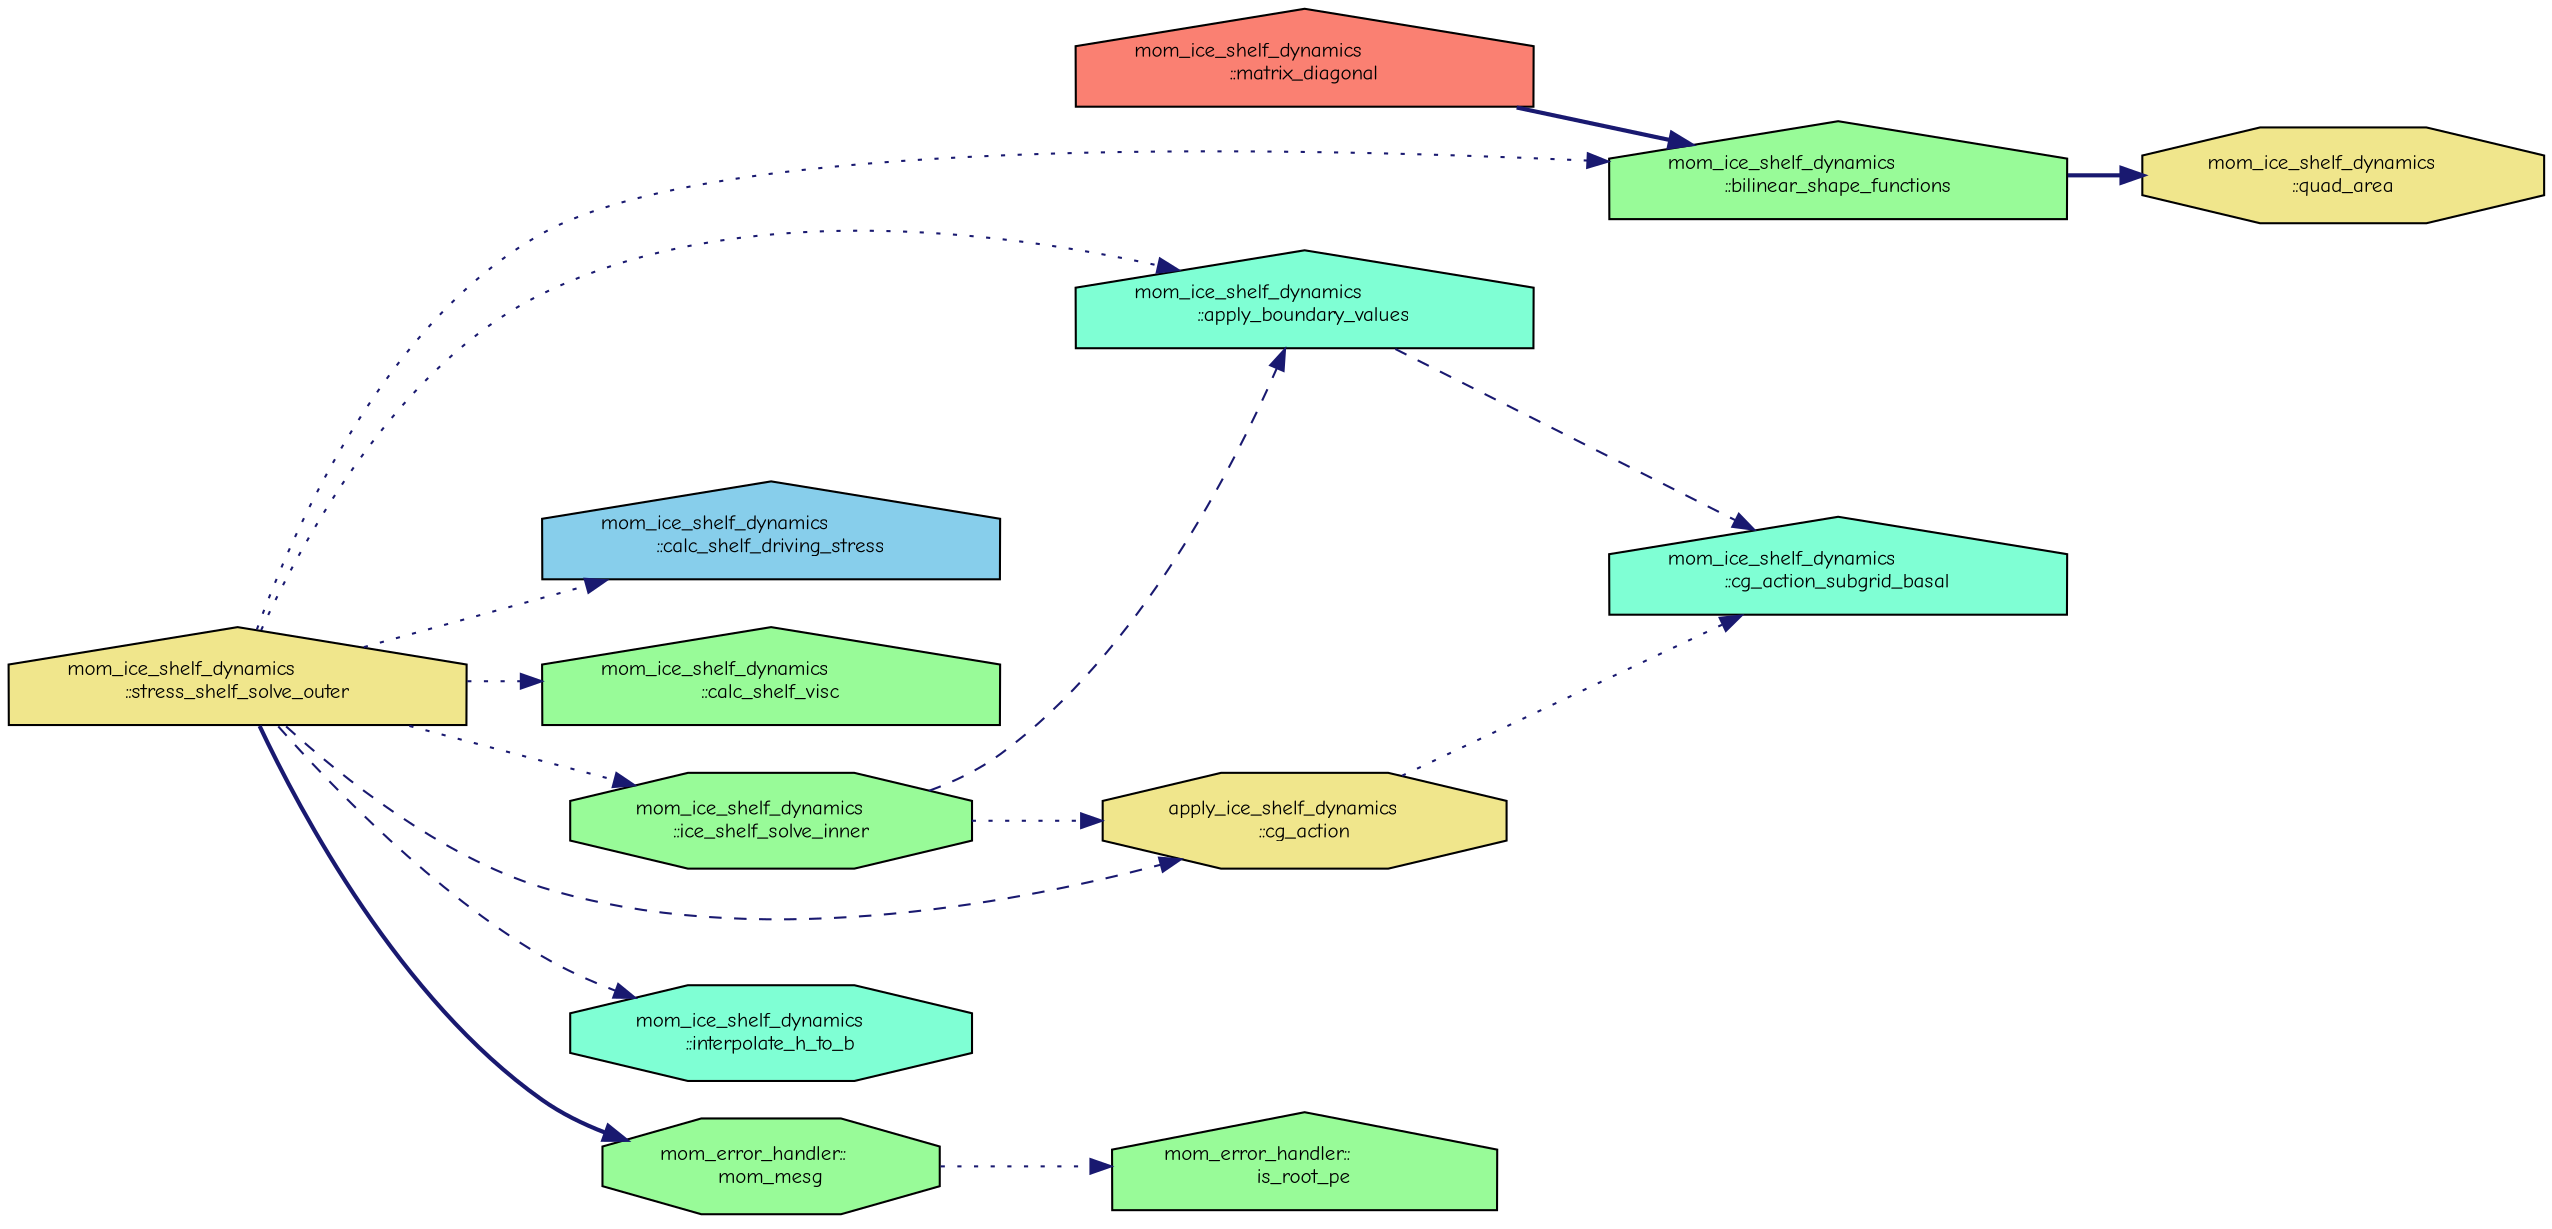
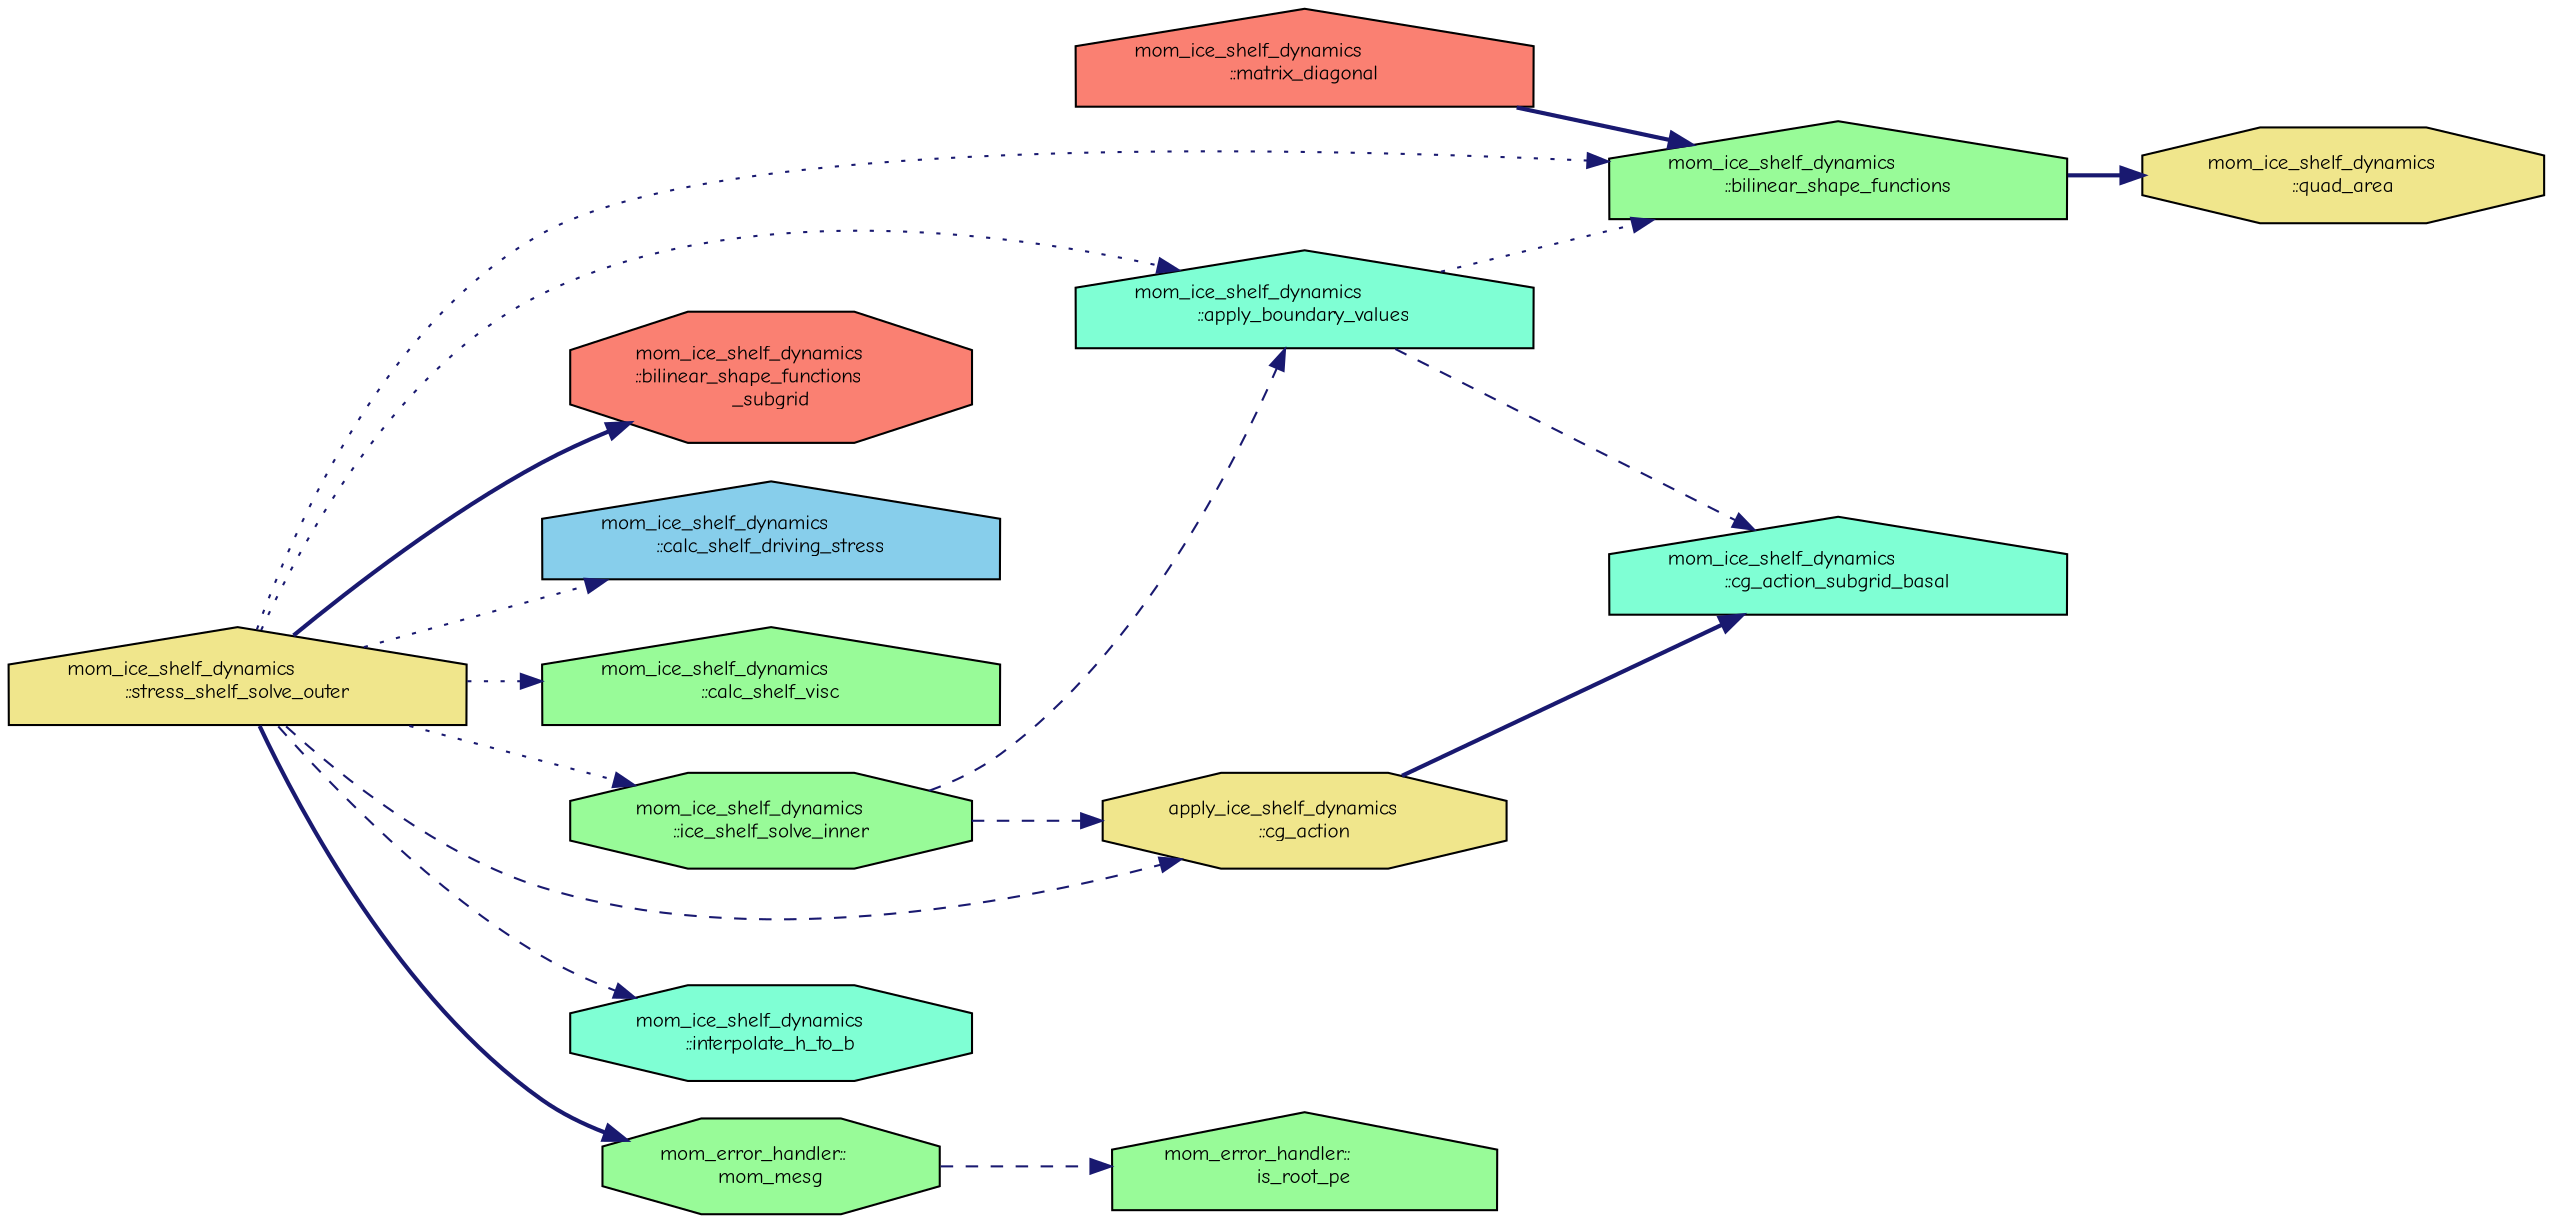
edge "mom_ice_shelf_dynamics ::apply_boundary_values" -> "mom_ice_shelf_dynamics ::bilinear_shape_functions": added
node "mom_ice_shelf_dynamics ::bilinear_shape_functions _subgrid": added
edge "apply_ice_shelf_dynamics ::cg_action" -> "mom_ice_shelf_dynamics ::cg_action_subgrid_basal": style dotted -> bold
edge "mom_ice_shelf_dynamics ::ice_shelf_solve_inner" -> "apply_ice_shelf_dynamics ::cg_action": style dotted -> dashed
edge "mom_error_handler:: mom_mesg" -> "mom_error_handler:: is_root_pe": style dotted -> dashed
